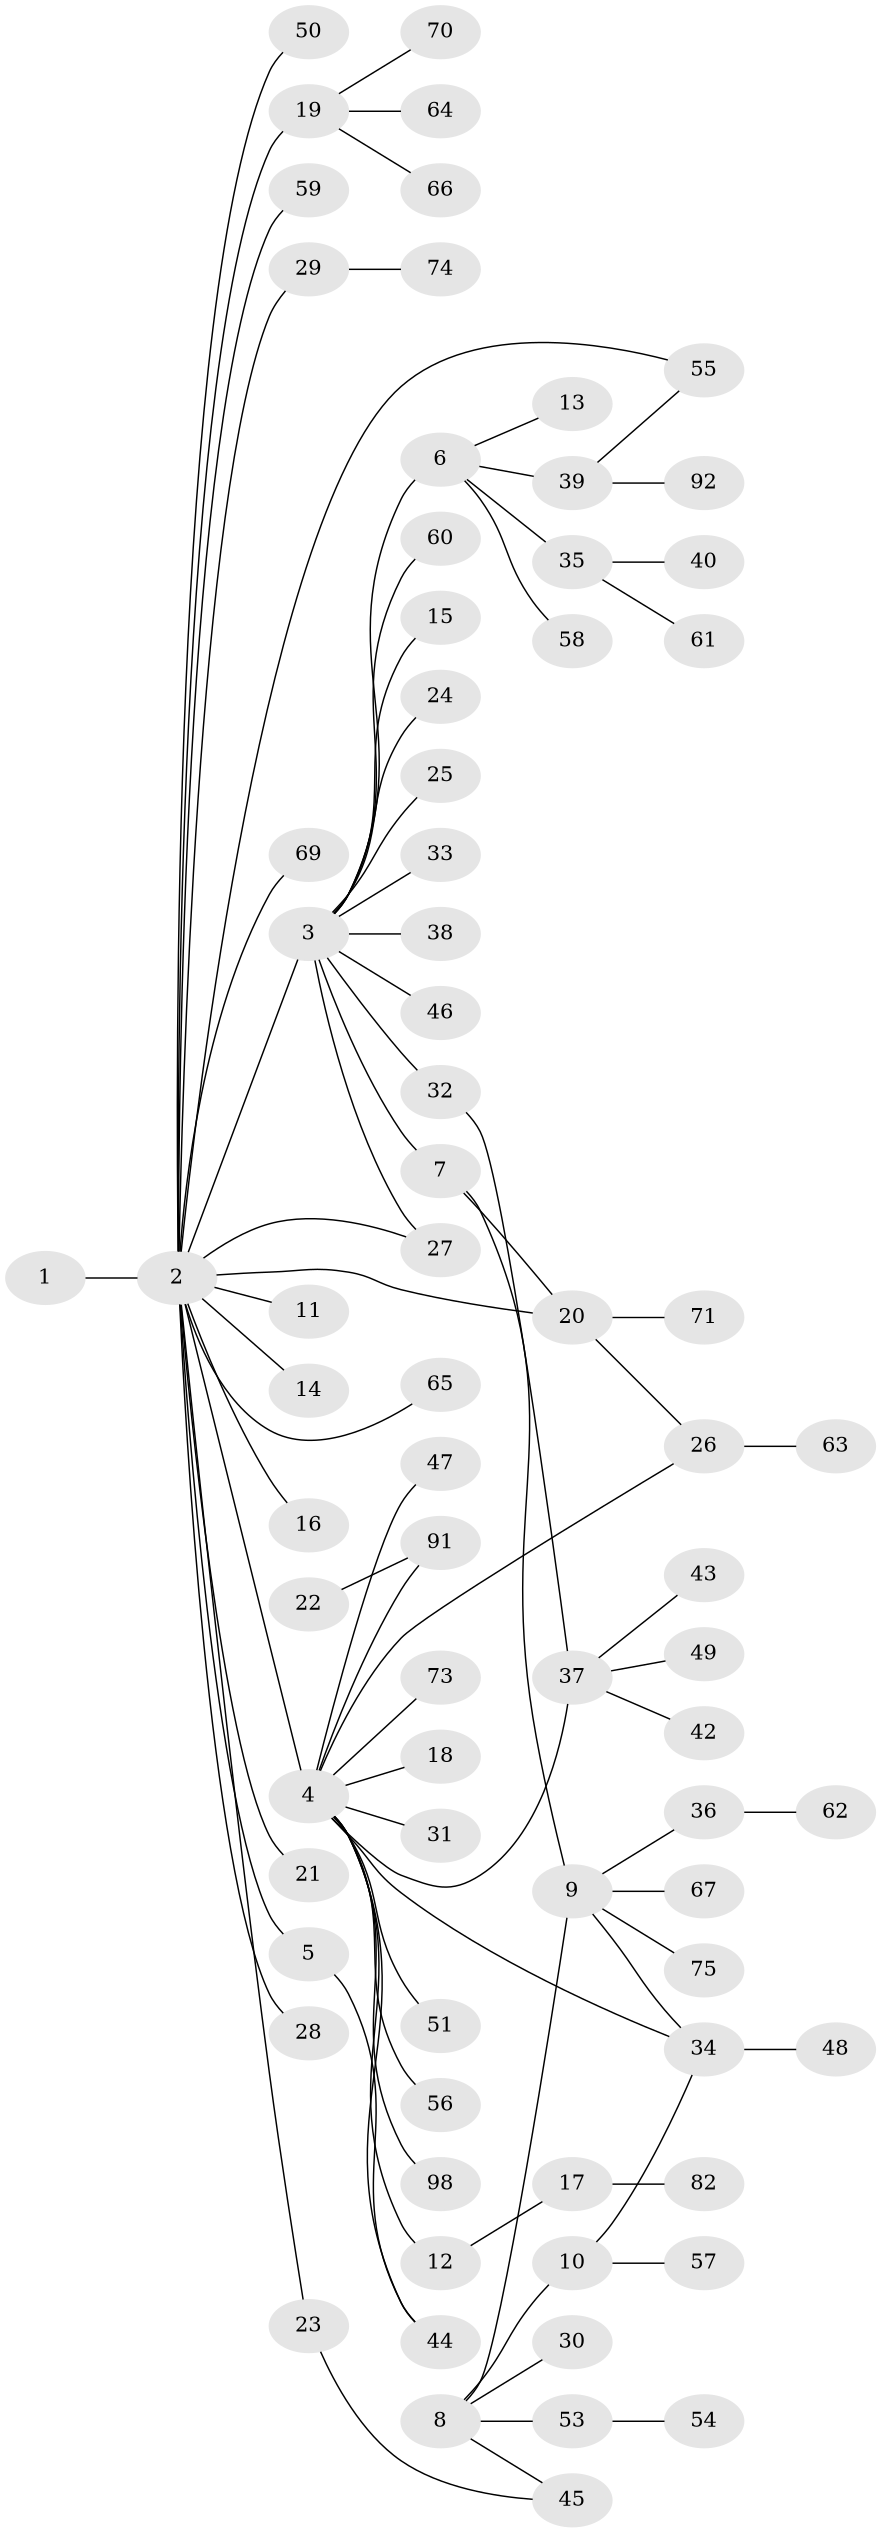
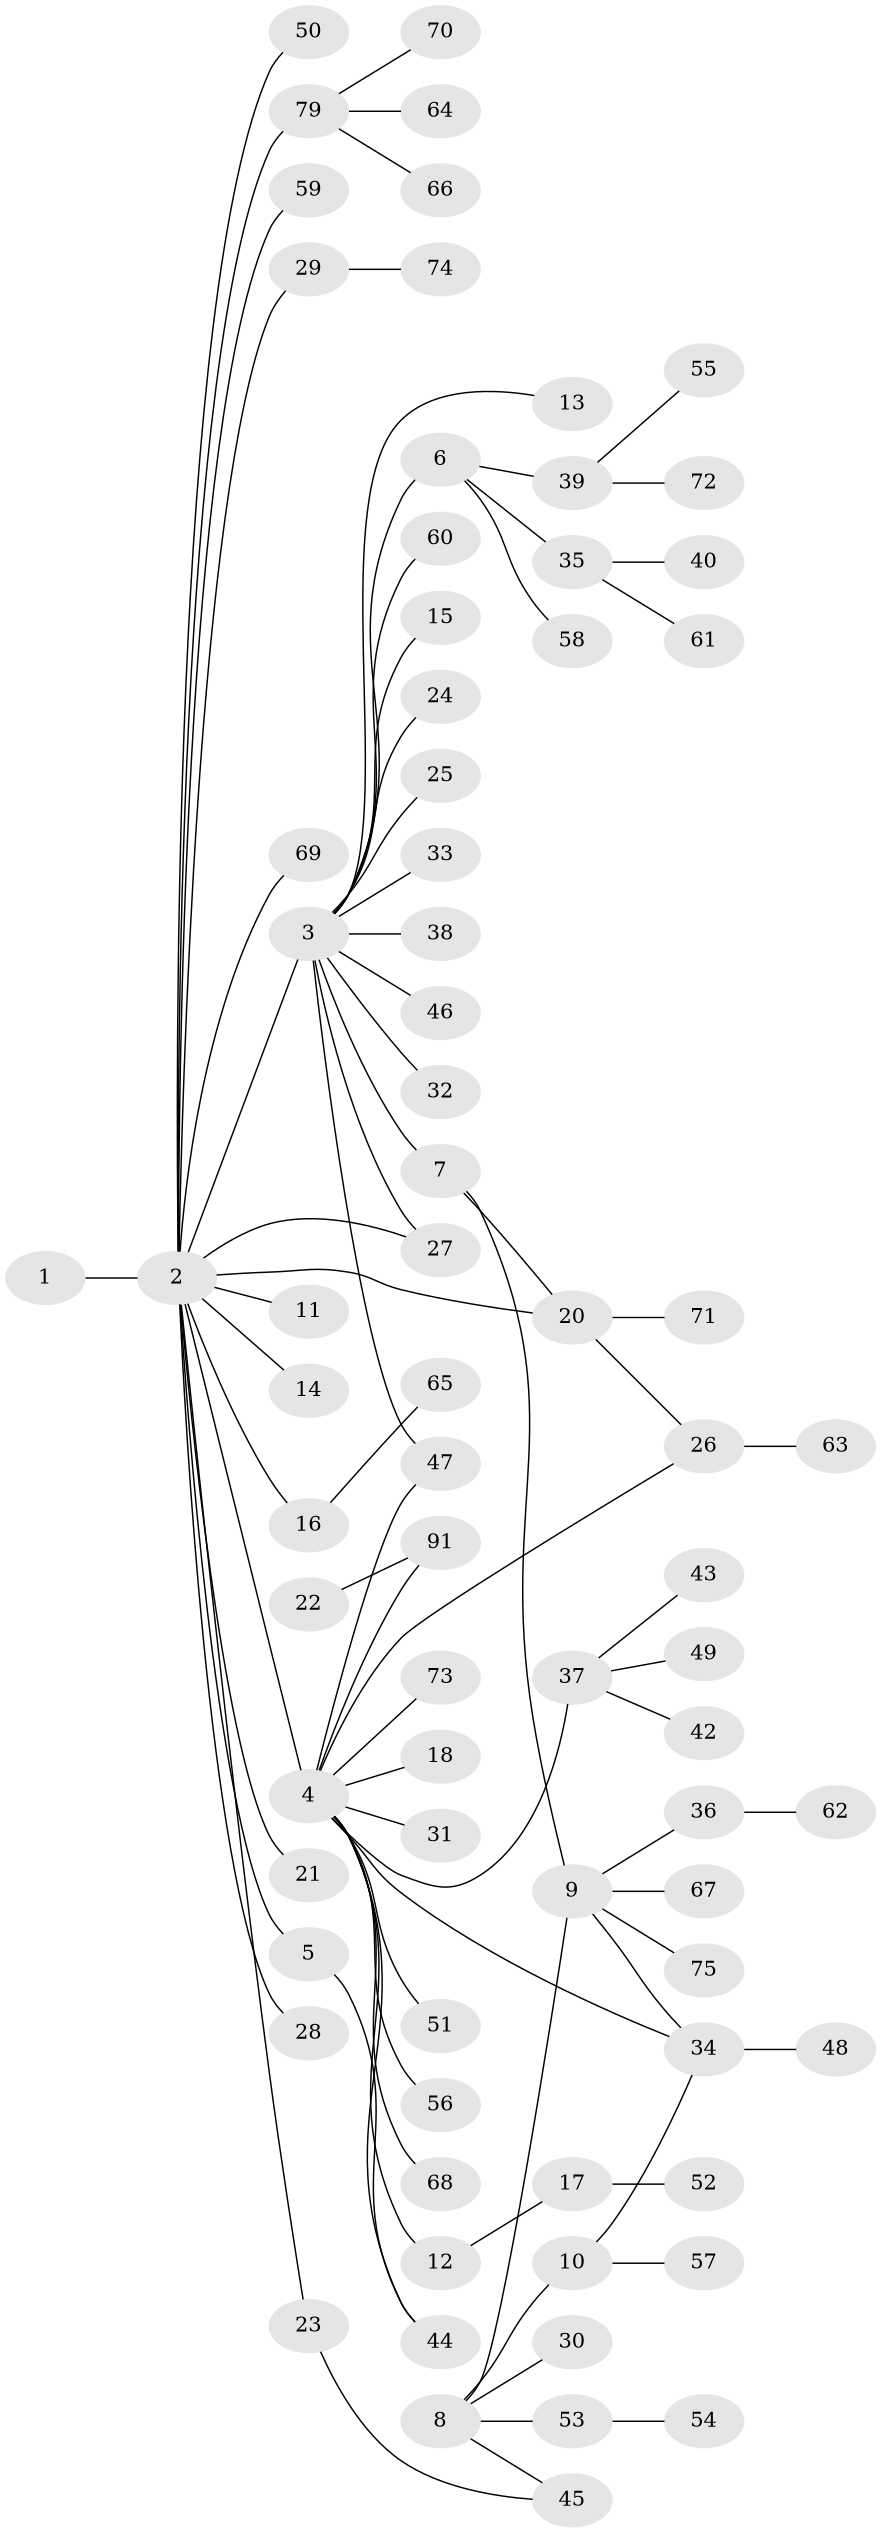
node "19": label "19" -> "79"
edge "13" -- "6": now "13" -- "3"
node "92": label "92" -> "72"
edge "55" -- "2": removed
edge "3" -- "47": added
edge "2" -- "65": now "16" -- "65"
edge "32" -- "37": removed
node "98": label "98" -> "68"
node "82": label "82" -> "52"
